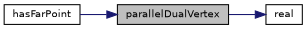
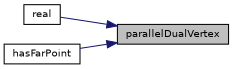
edge "parallelDualVertex" -> "real": reversed
